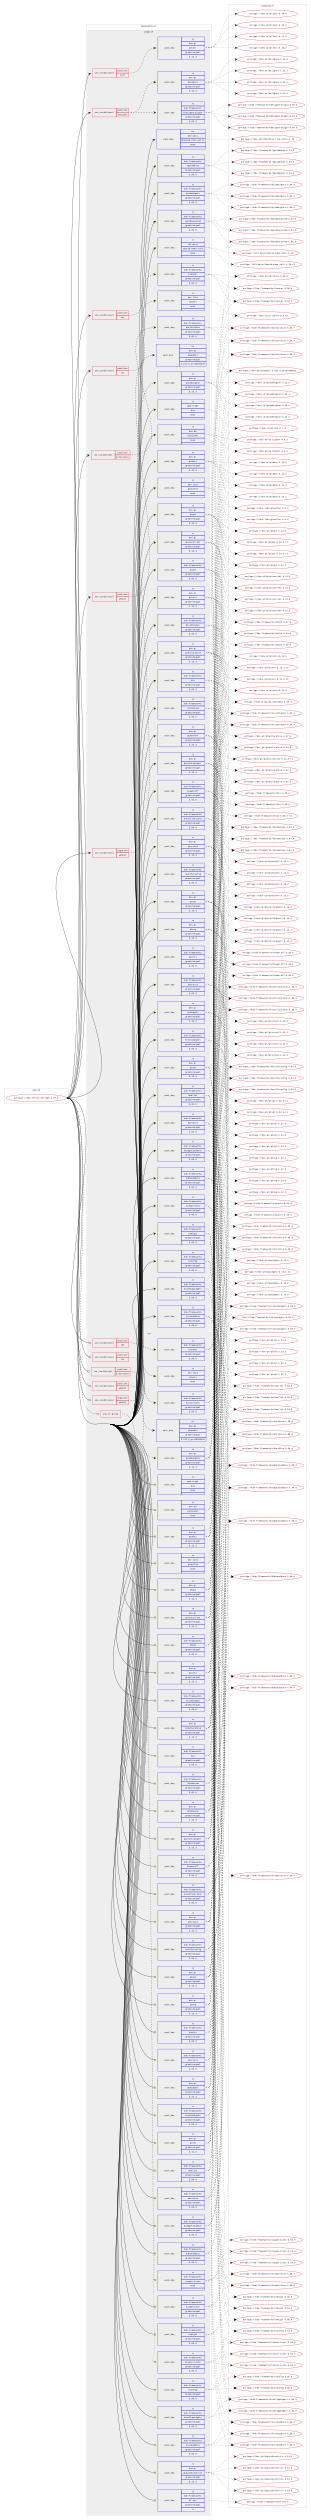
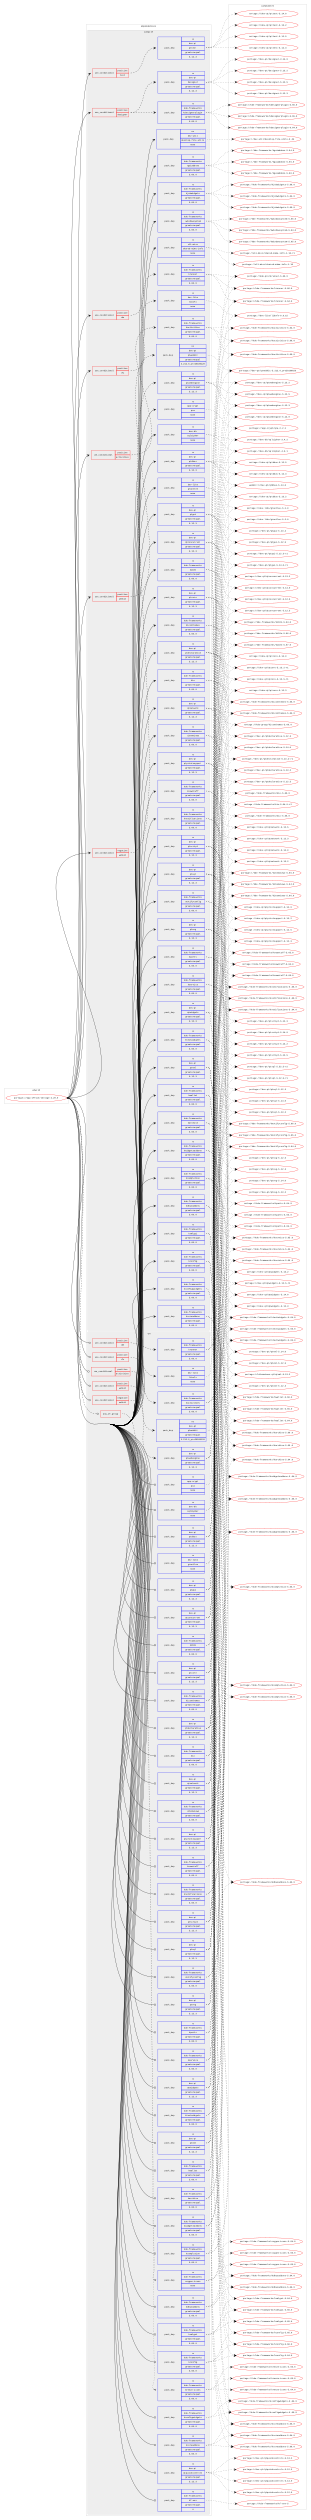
node "portage://dev-qt/qtdbus-5.14.0": label "portage://dev-qt/qtdbus-5.14.0" -> "webkit://dev-qt/qtdbus-5.14.0"
node "portage://kde-frameworks/kparts-5.64.0": added
node "libs://kde-frameworks/ktextwidgets-5.64.0": label "libs://kde-frameworks/ktextwidgets-5.64.0" -> "portage://kde-frameworks/ktextwidgets-5.64.0"
node "portage://dev-qt/qtxml-5.13.2": label "portage://dev-qt/qtxml-5.13.2" -> "portage://kitemviews-qt/qtxml-5.13.2"
